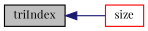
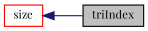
edge "size" -> "triIndex": reversed
